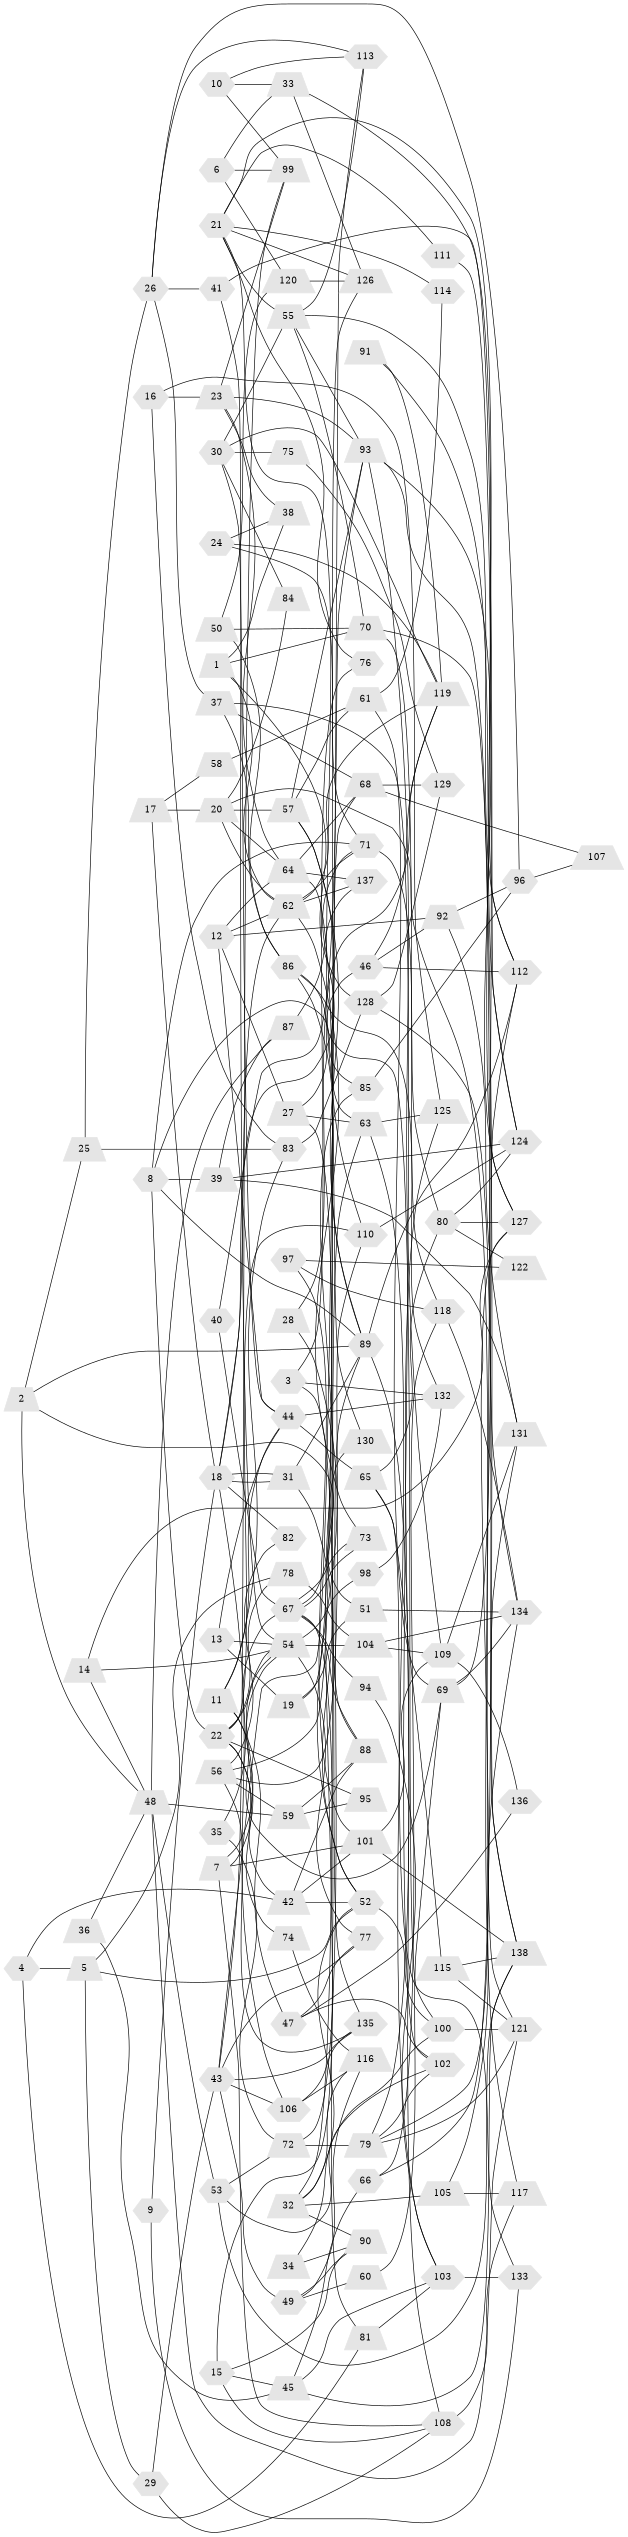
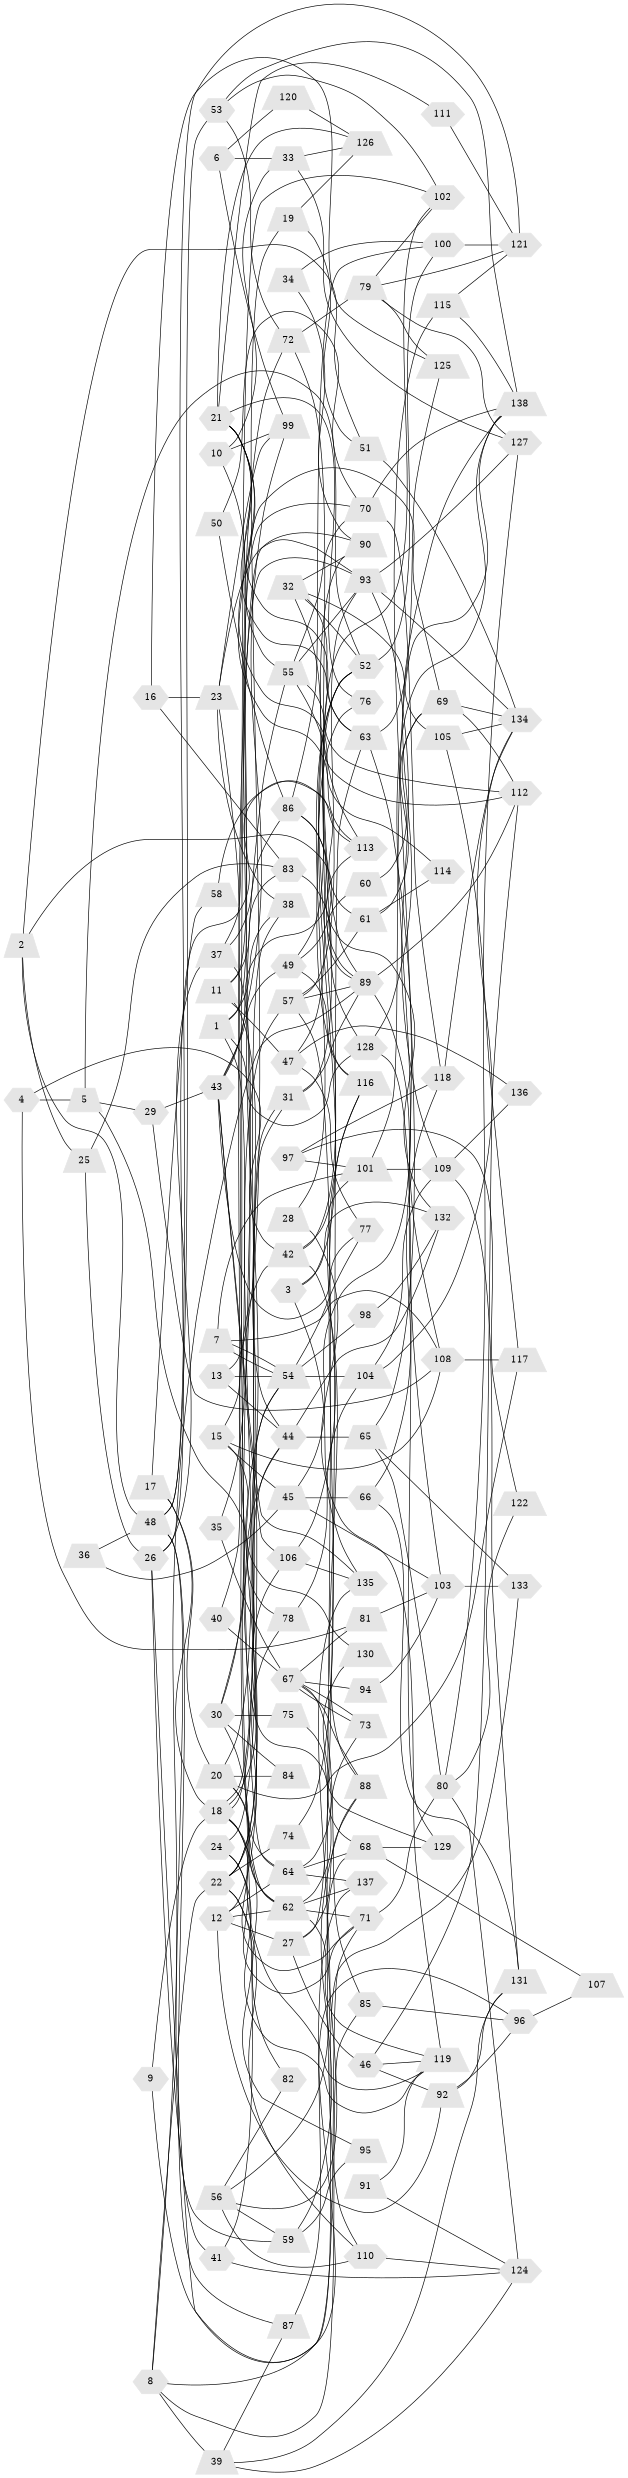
edge "120" -- "50": removed
node "14": removed
